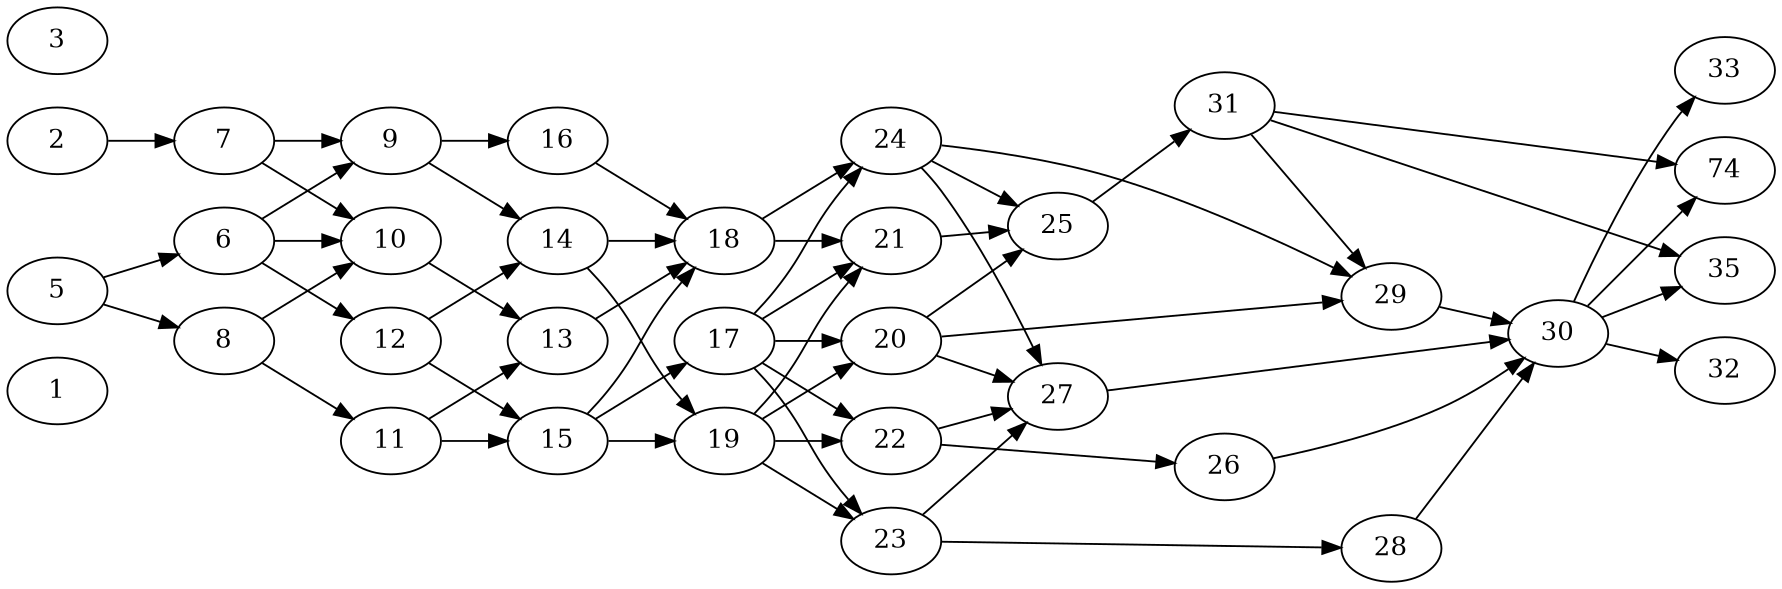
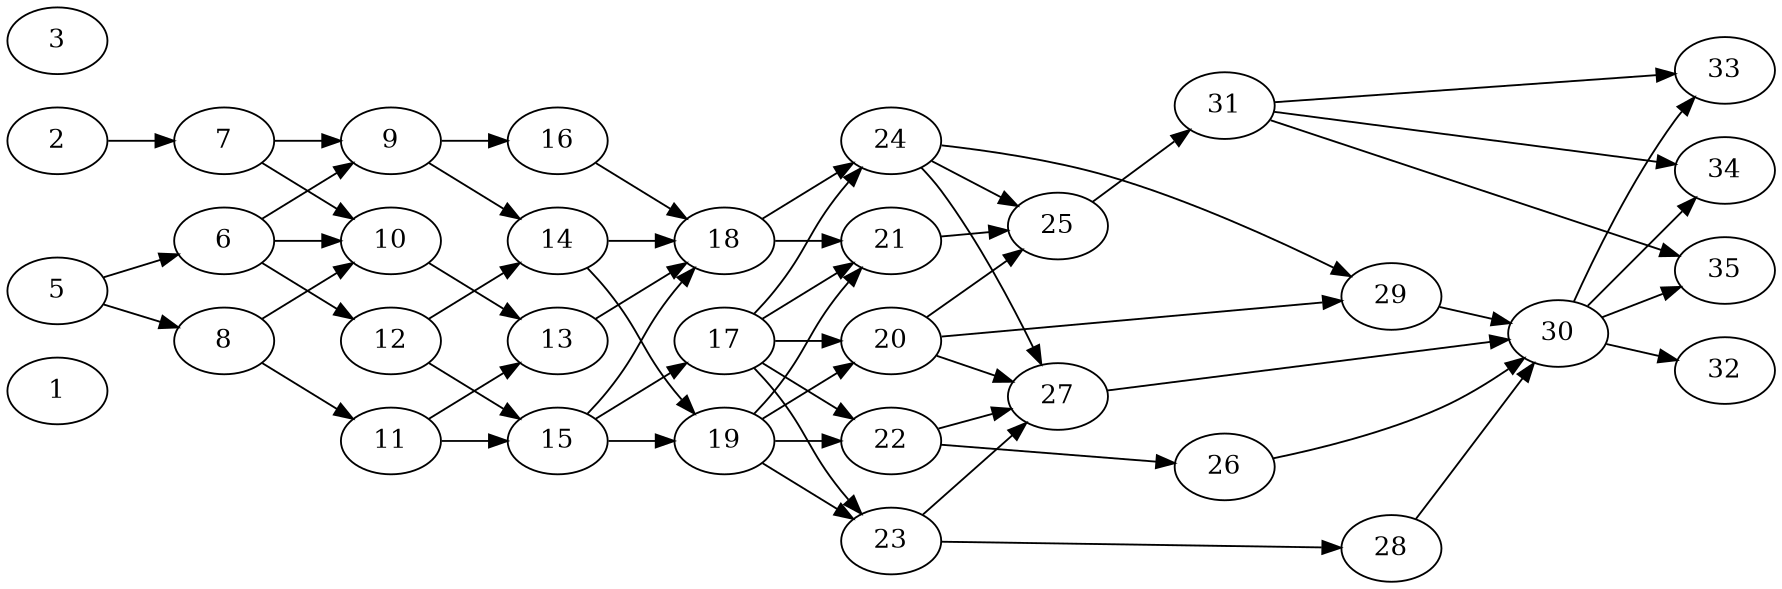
node "74": label "74" -> "34"
edge "31" -> "29": now "31" -> "33"
